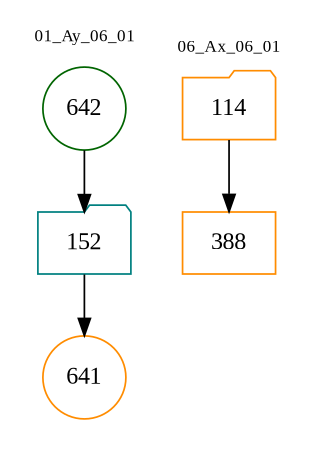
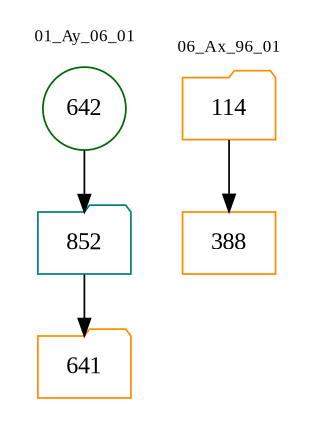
cluster "06_Ax_06_01": label "06_Ax_06_01" -> "06_Ax_96_01"
node "152": label "152" -> "852"
node "641": shape circle -> folder
